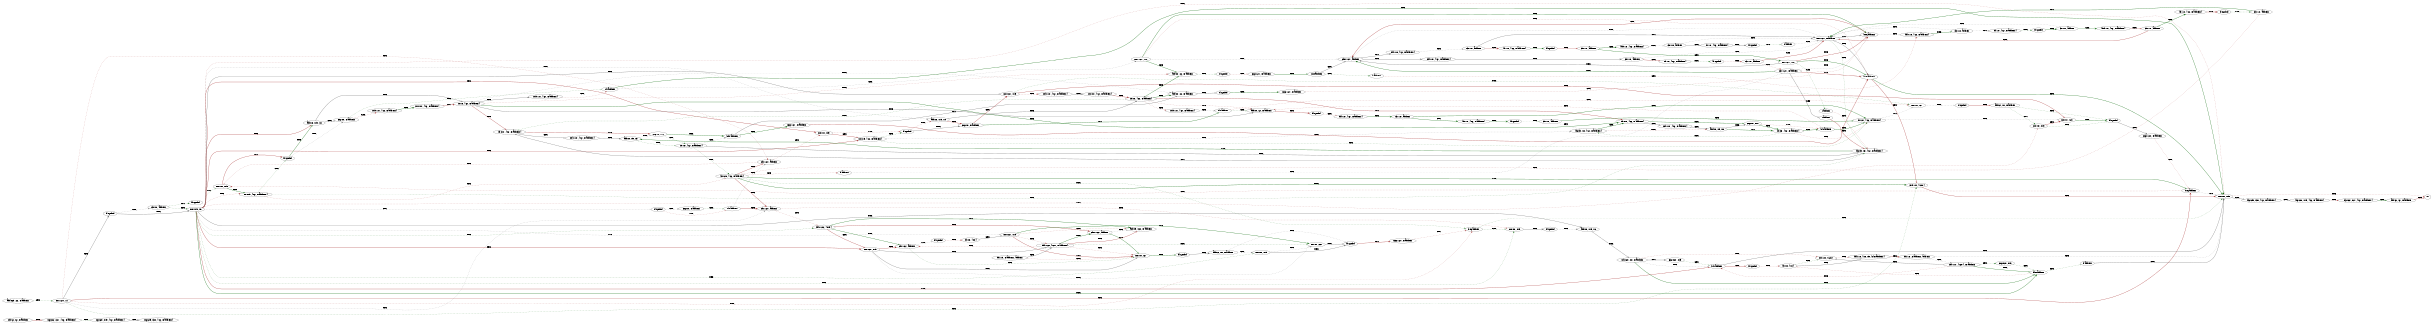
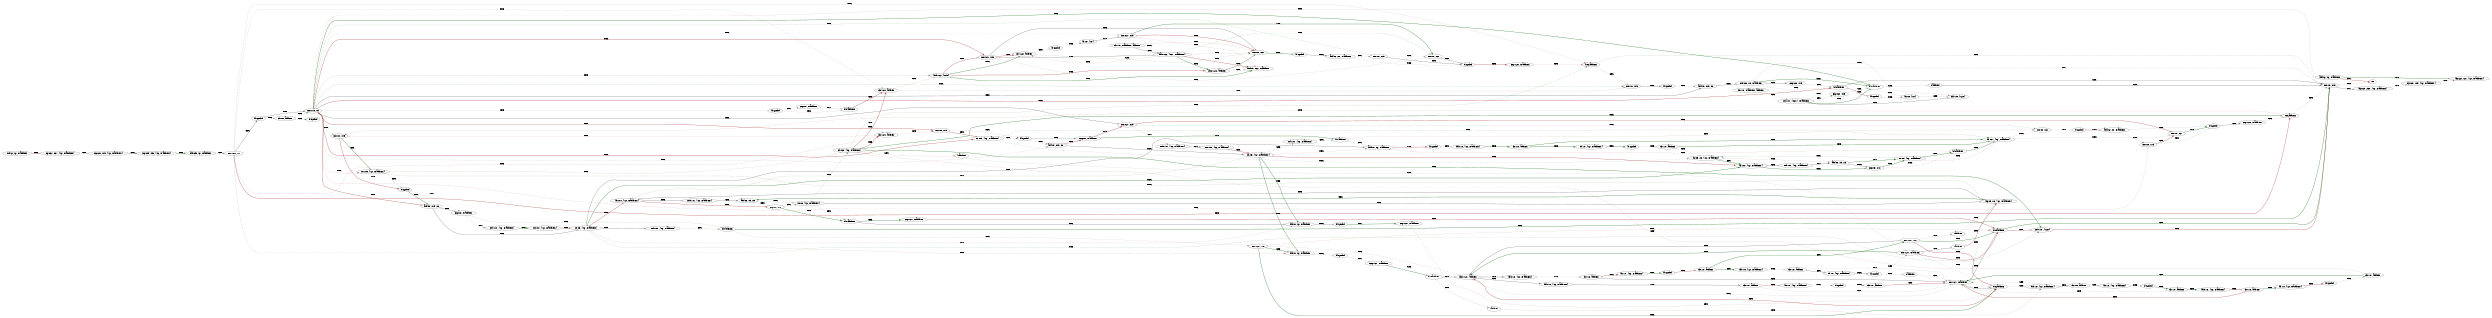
edge "stp x29 , x30 , [ sp , # address ]" -> "add x29 , sp , # address": added, label "CFG"
edge "ldp x22 , x21 , [ sp , # address ]" -> "add sp , sp , # address": reversed
node "ldrh w8 , [ x8 , x9 , lsl # address ]": removed
